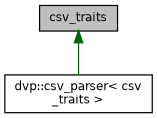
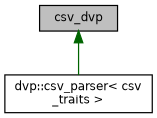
node "csv_traits": label "csv_traits" -> "csv_dvp"
